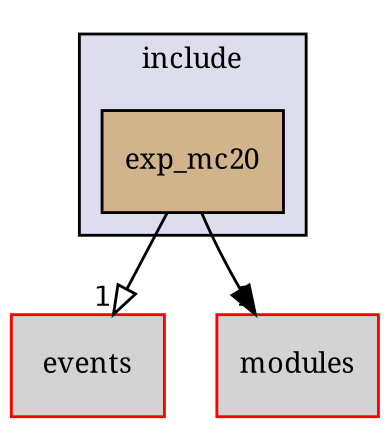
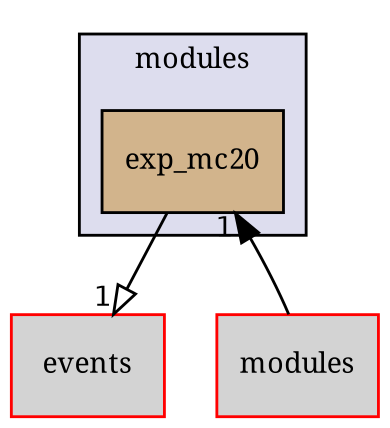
cluster "include": label "include" -> "modules"
edge "exp_mc20" -> "modules": reversed
